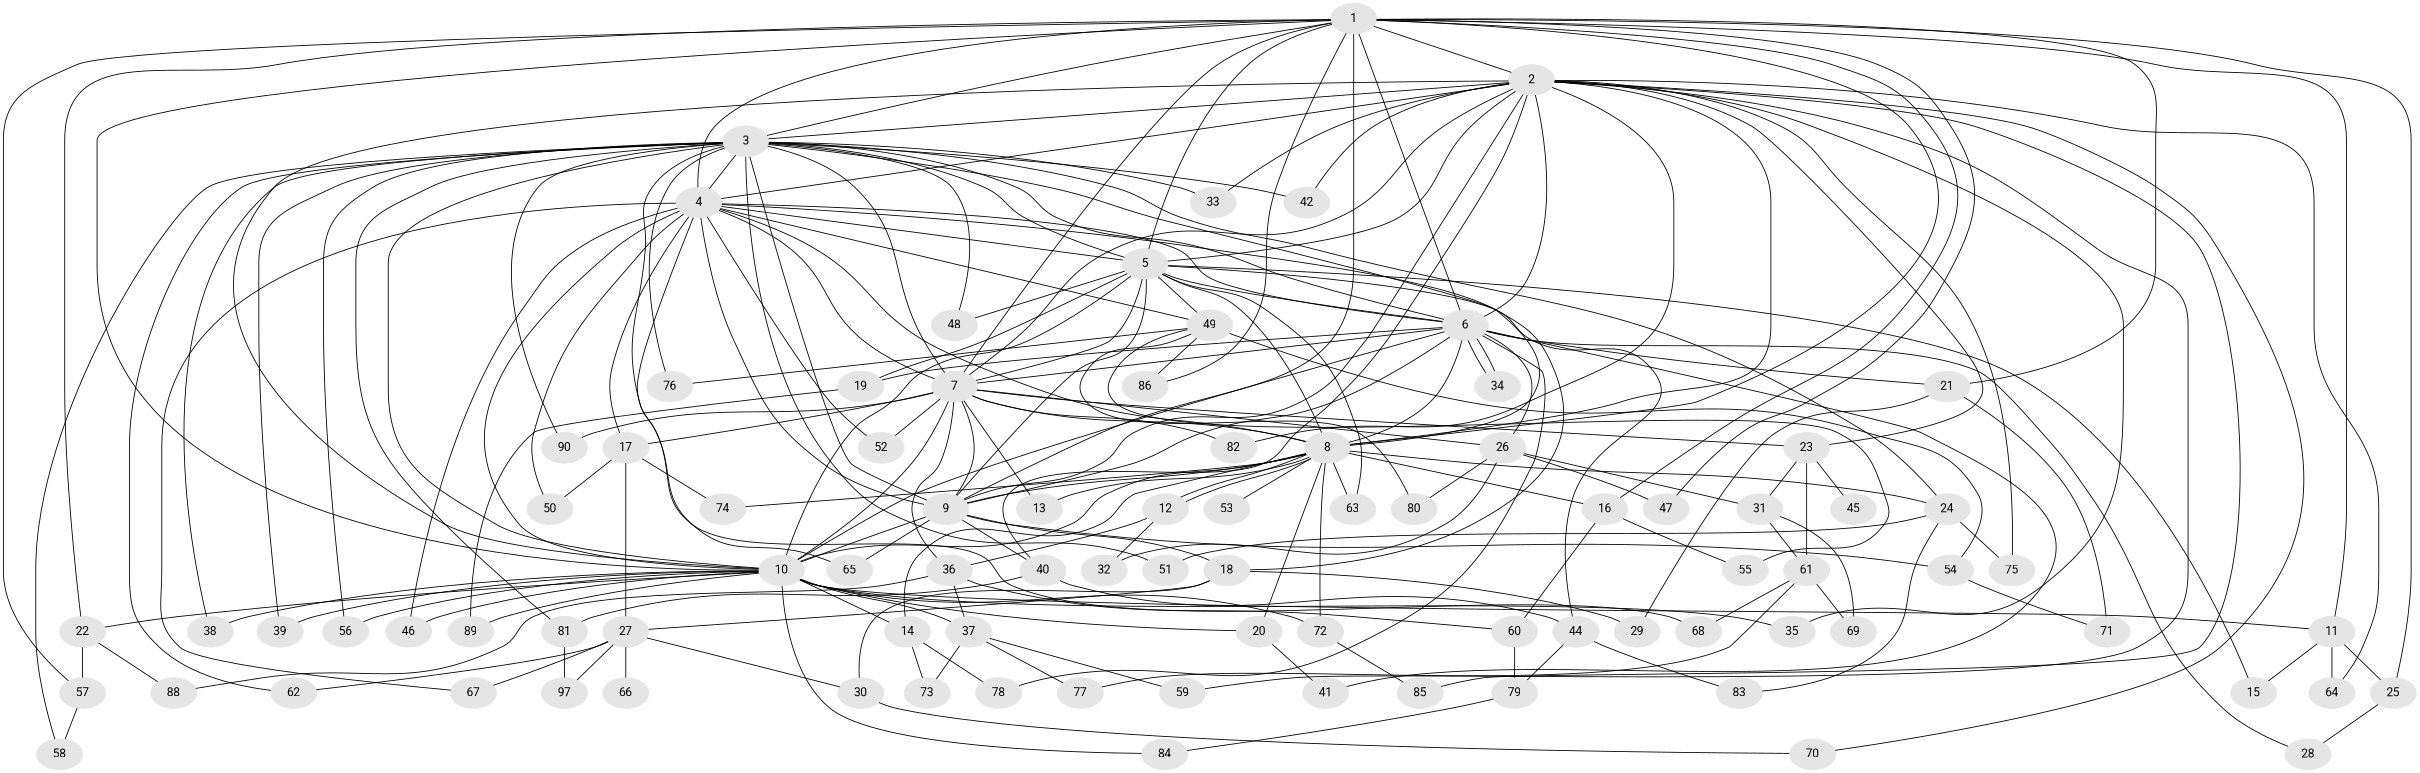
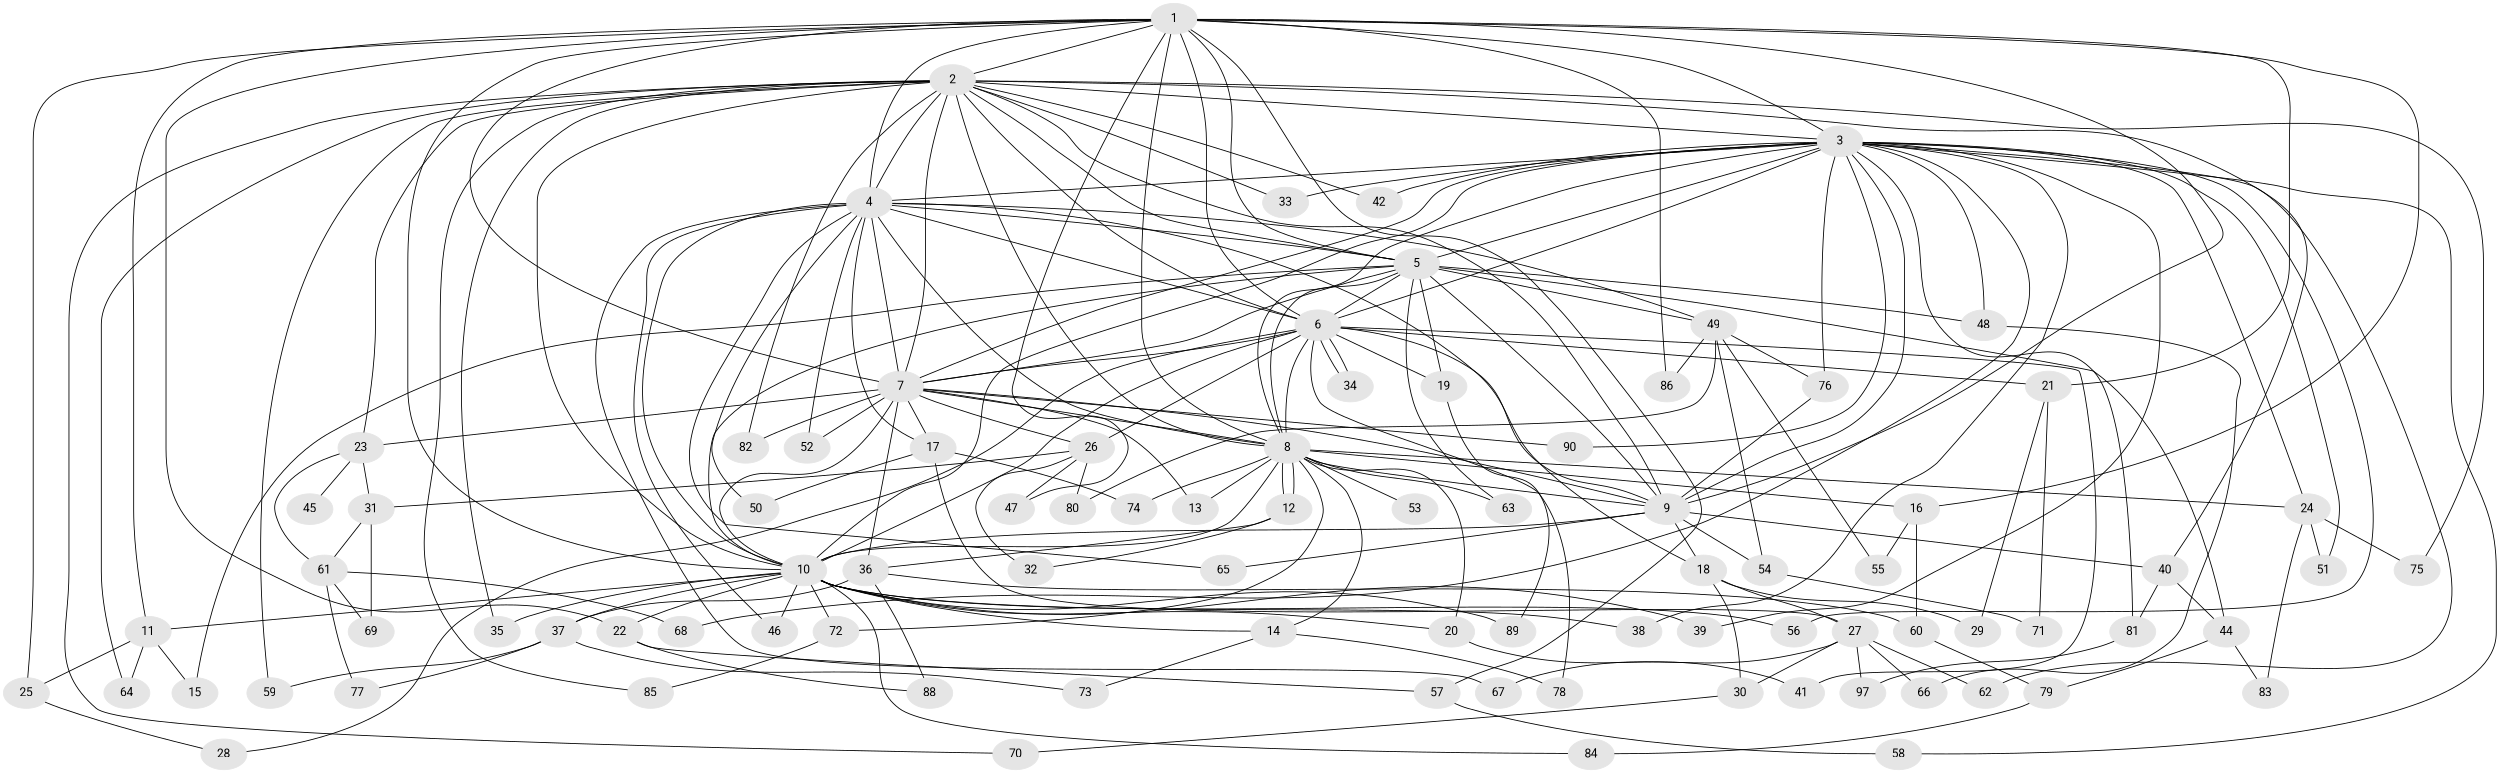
edge "4" -- "9": now "76" -- "9"
edge "48" -- "66": added
